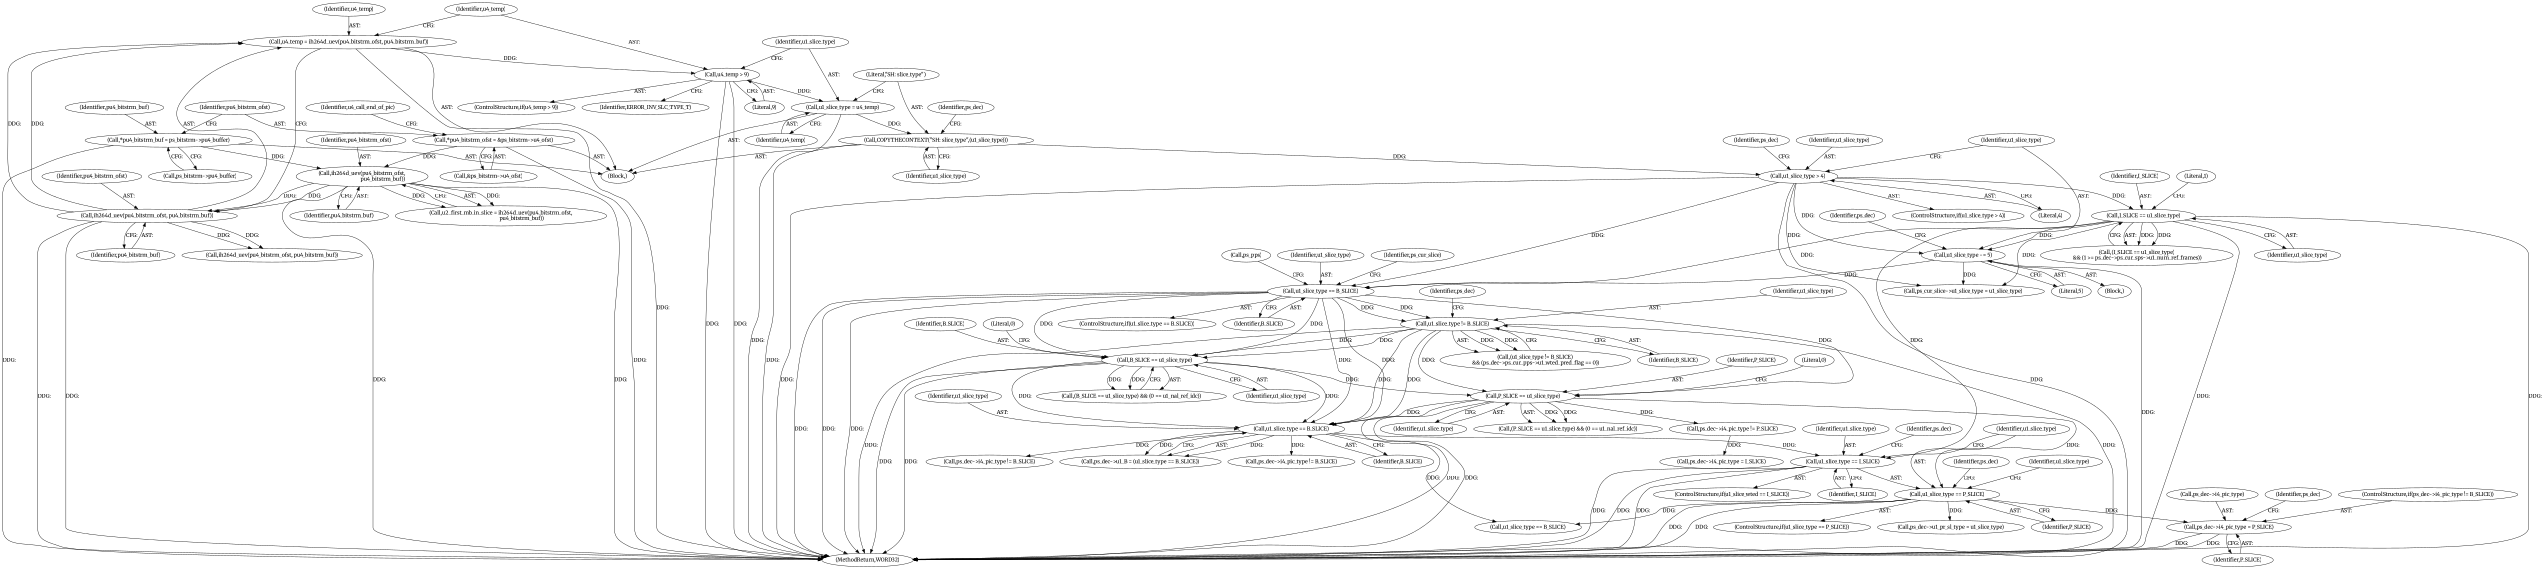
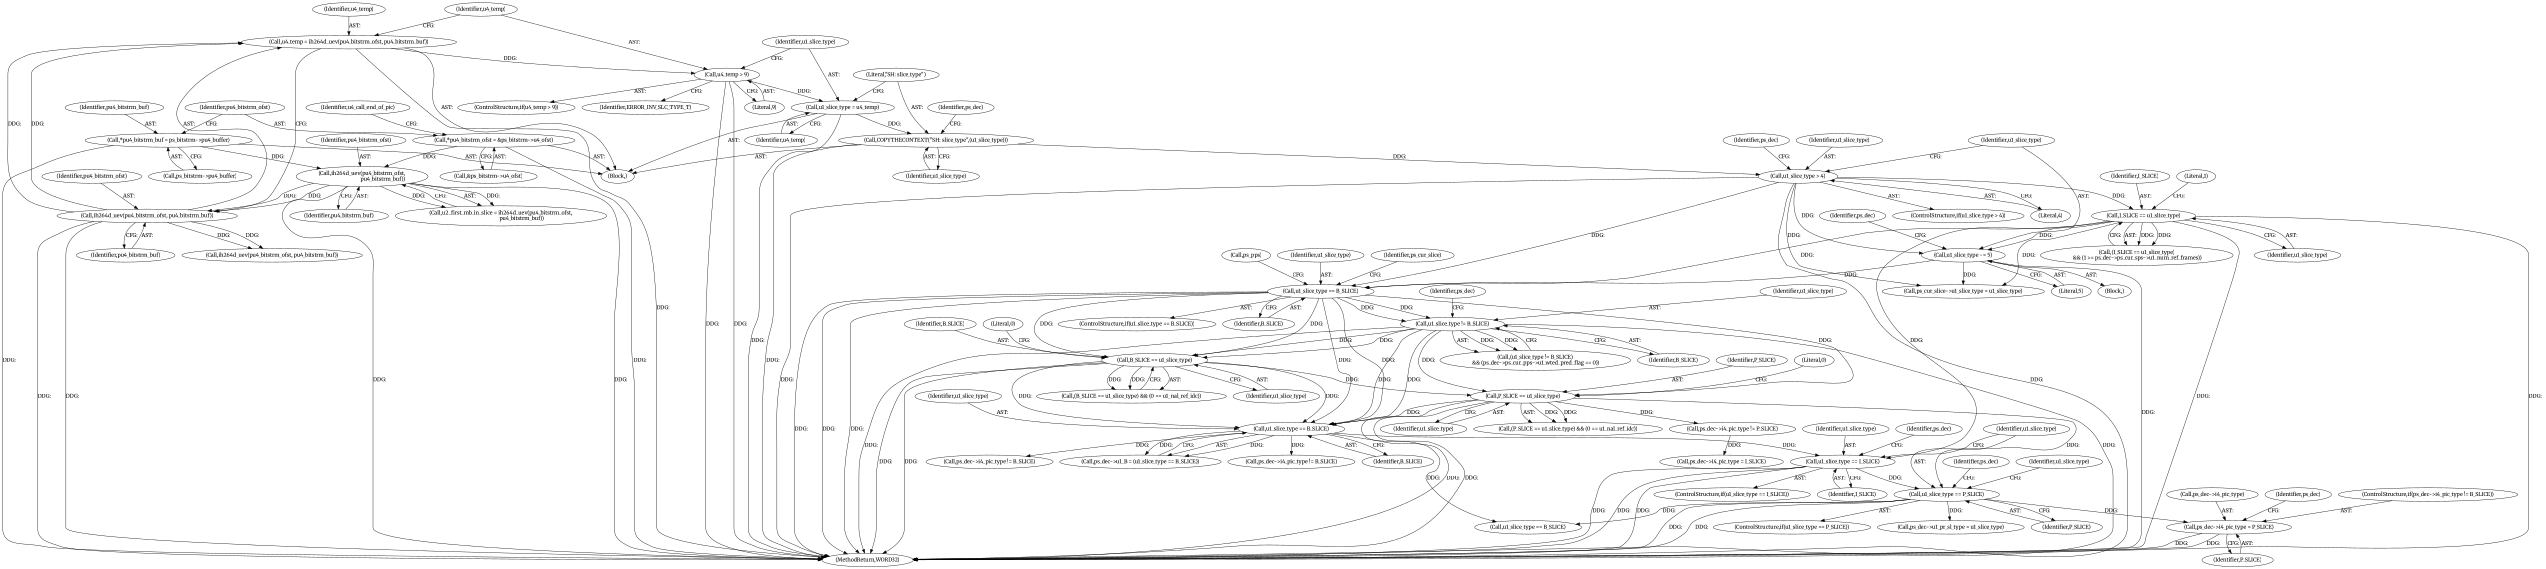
edge "(Call,ps_bitstrm->pu4_buffer)" -> "(Call,*pu4_bitstrm_buf = ps_bitstrm->pu4_buffer)": label "CFG: " -> "AST: "
edge "(Call,u1_slice_type == I_SLICE)" -> "(Call,u1_slice_type == P_SLICE)": label "AST: " -> "DDG: "
node "(ControlStructure,if(u1_slice_wted == I_SLICE))": label "(ControlStructure,if(u1_slice_wted == I_SLICE))" -> "(ControlStructure,if(u1_slice_type == I_SLICE))"
